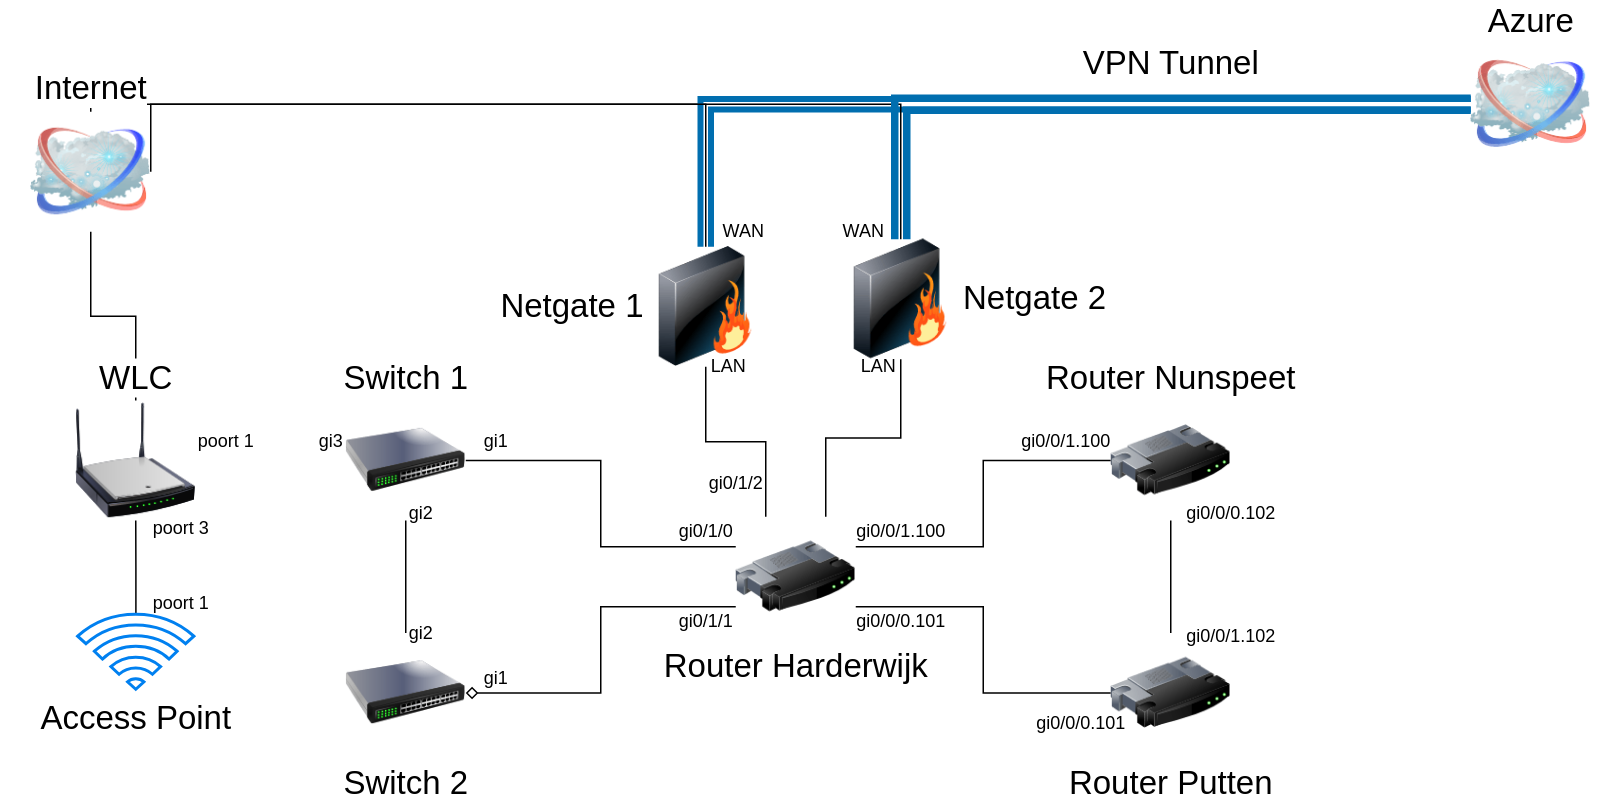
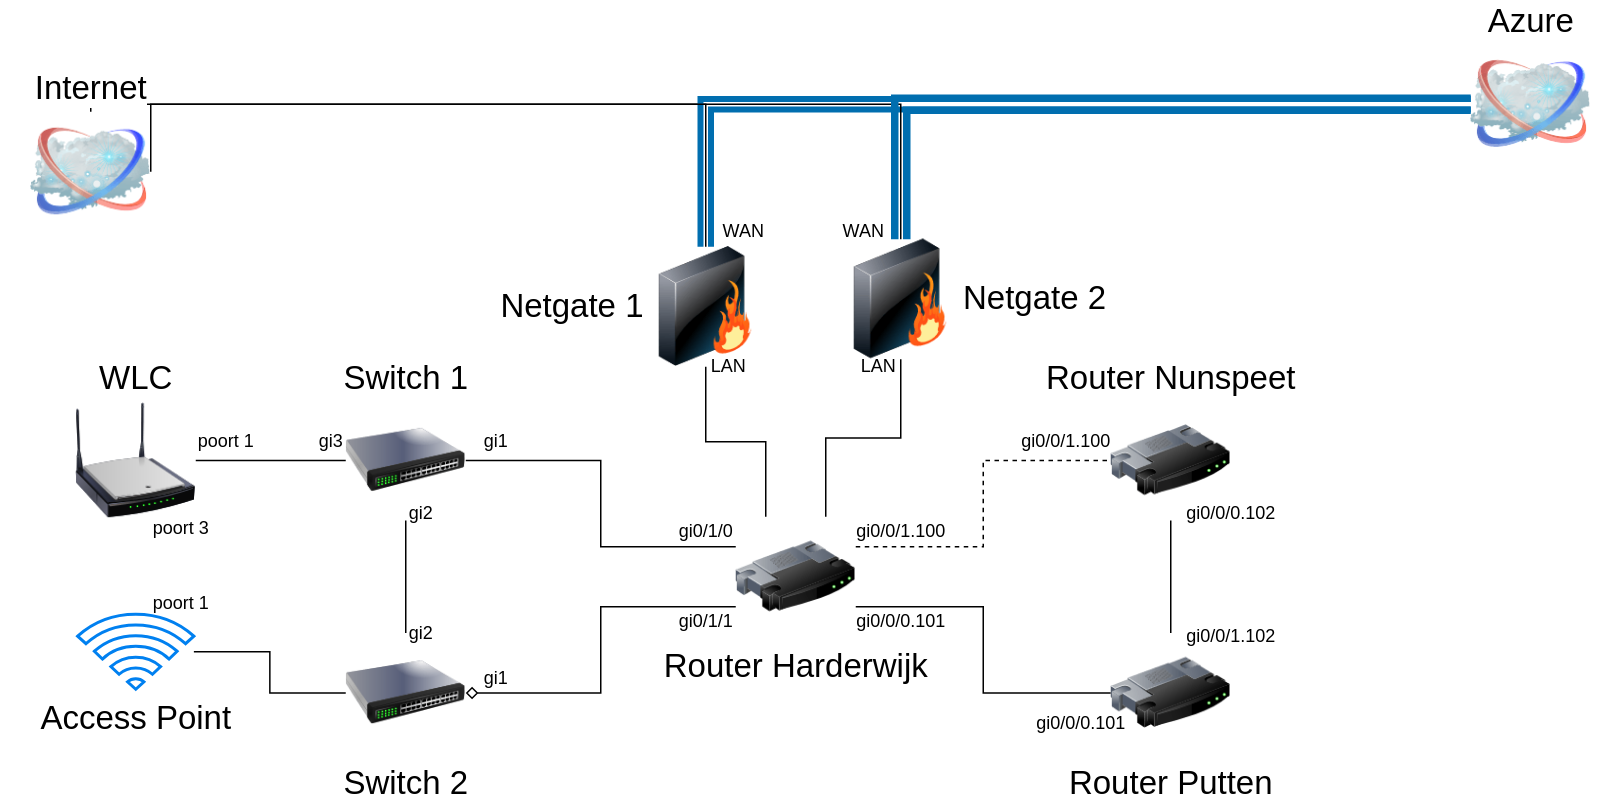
node "VPN Tunnel": removed
edge "Internet" -- "WLC": now "Switch 1" -- "WLC"
node "gi0/1/2": removed
edge "Router Nunspeet" -- "Router Harderwijk": style solid -> dashed
edge "WLC" -- "Access Point": now "Switch 2" -- "Access Point"
